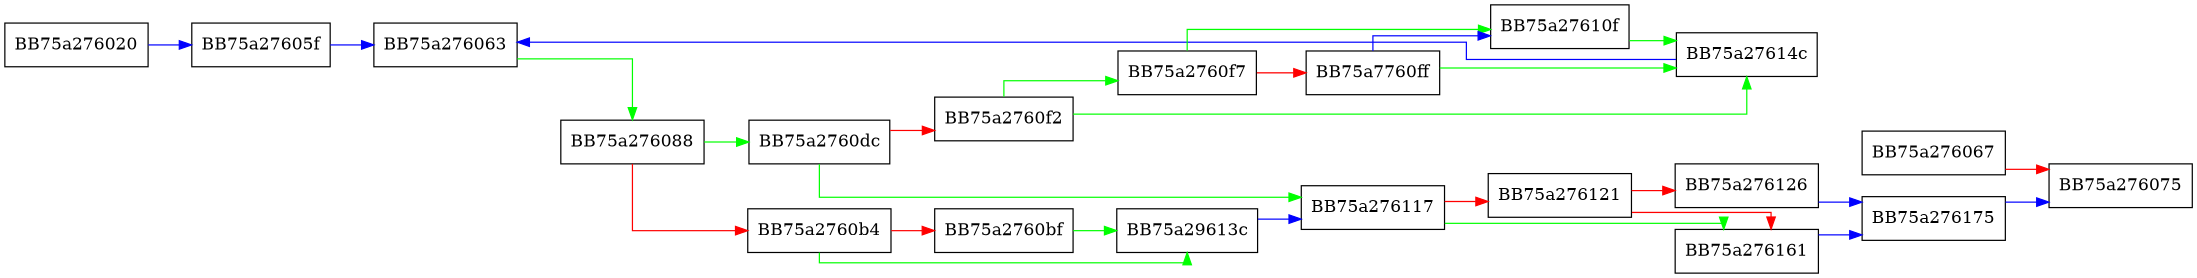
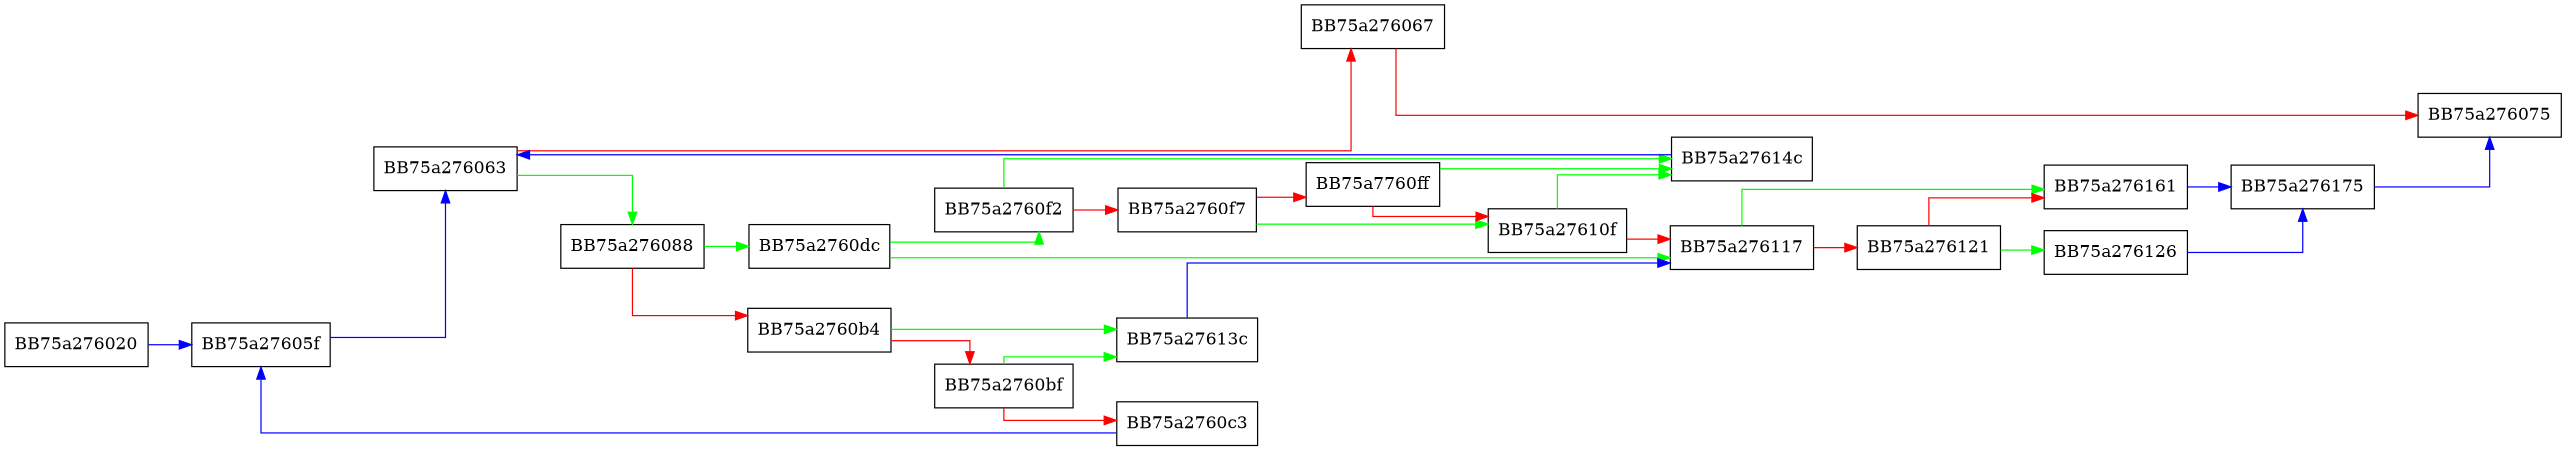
edge "BB75a7760ff" -> "BB75a27610f": color blue -> red
edge "BB75a2760f2" -> "BB75a2760f7": color green -> red
edge "BB75a2760dc" -> "BB75a2760f2": color red -> green
edge "BB75a276063" -> "BB75a276067": added
edge "BB75a276121" -> "BB75a276126": color red -> green
node "BB75a29613c": label "BB75a29613c" -> "BB75a27613c"
edge "BB75a27610f" -> "BB75a276117": added
node "BB75a2760c3": added
